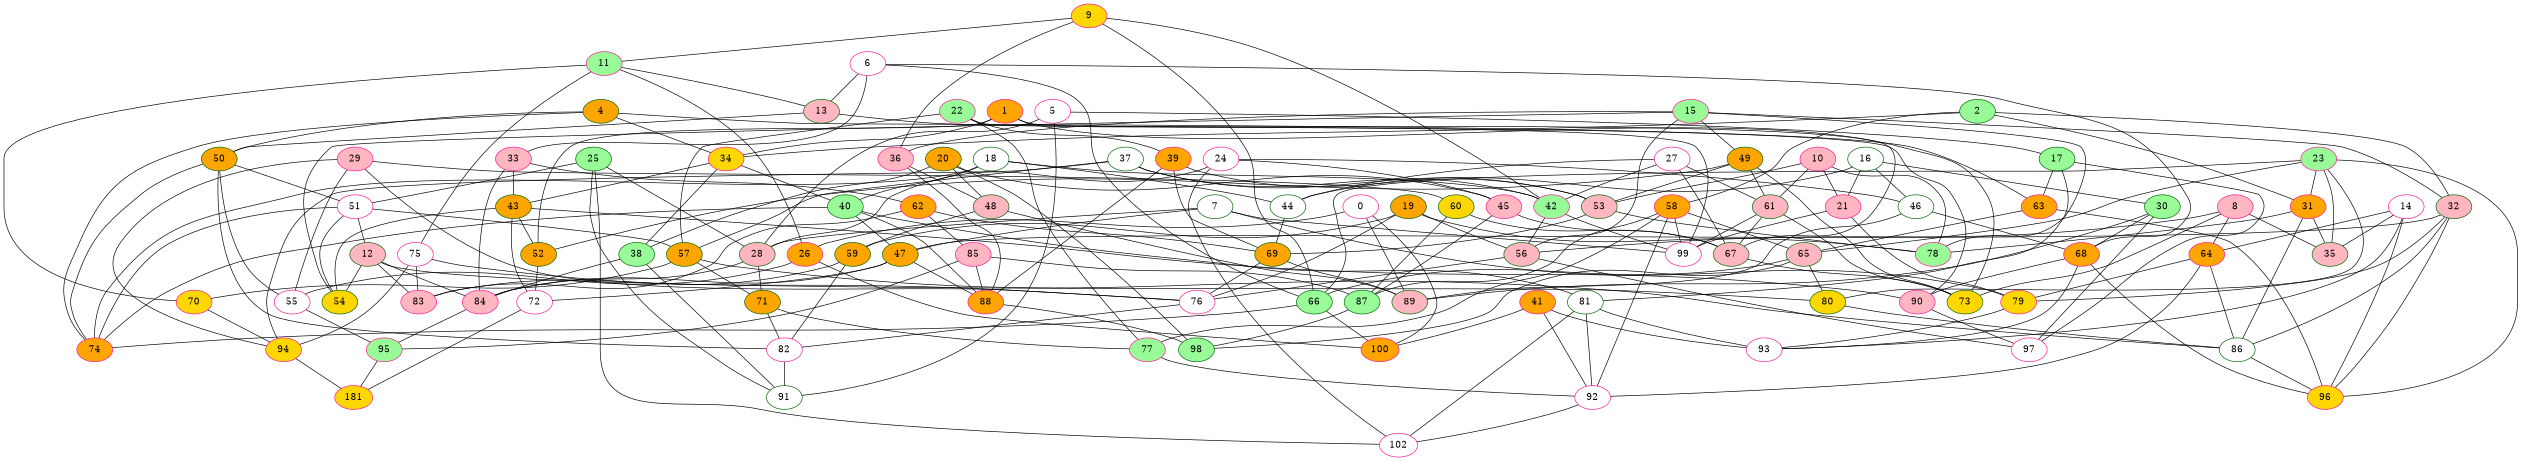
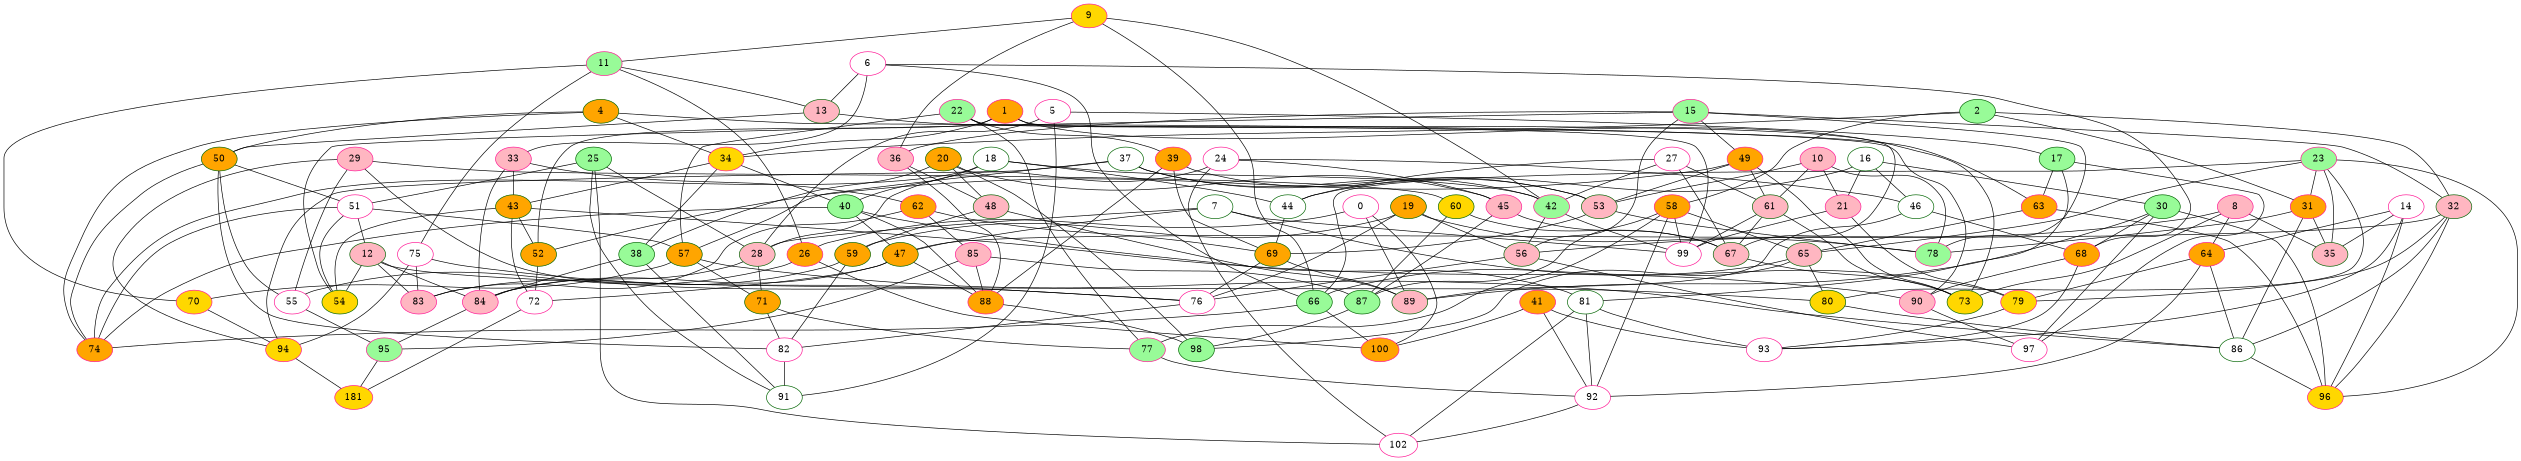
node "49": color darkgreen -> deeppink
edge "68" -- "96": now "30" -- "96"
